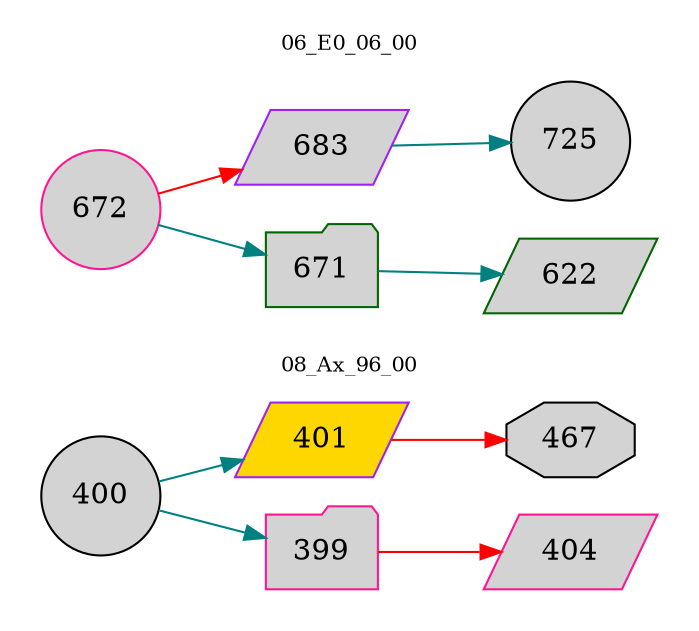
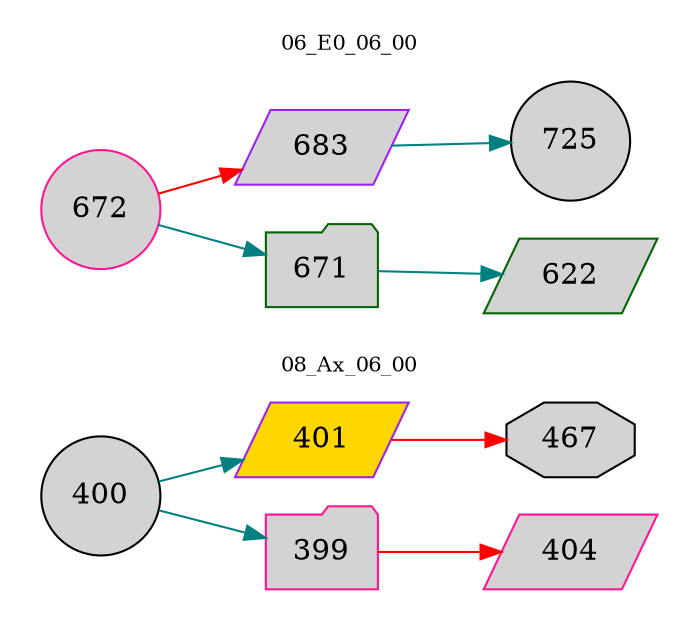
cluster "08_Ax_96_00": label "08_Ax_96_00" -> "08_Ax_06_00"
